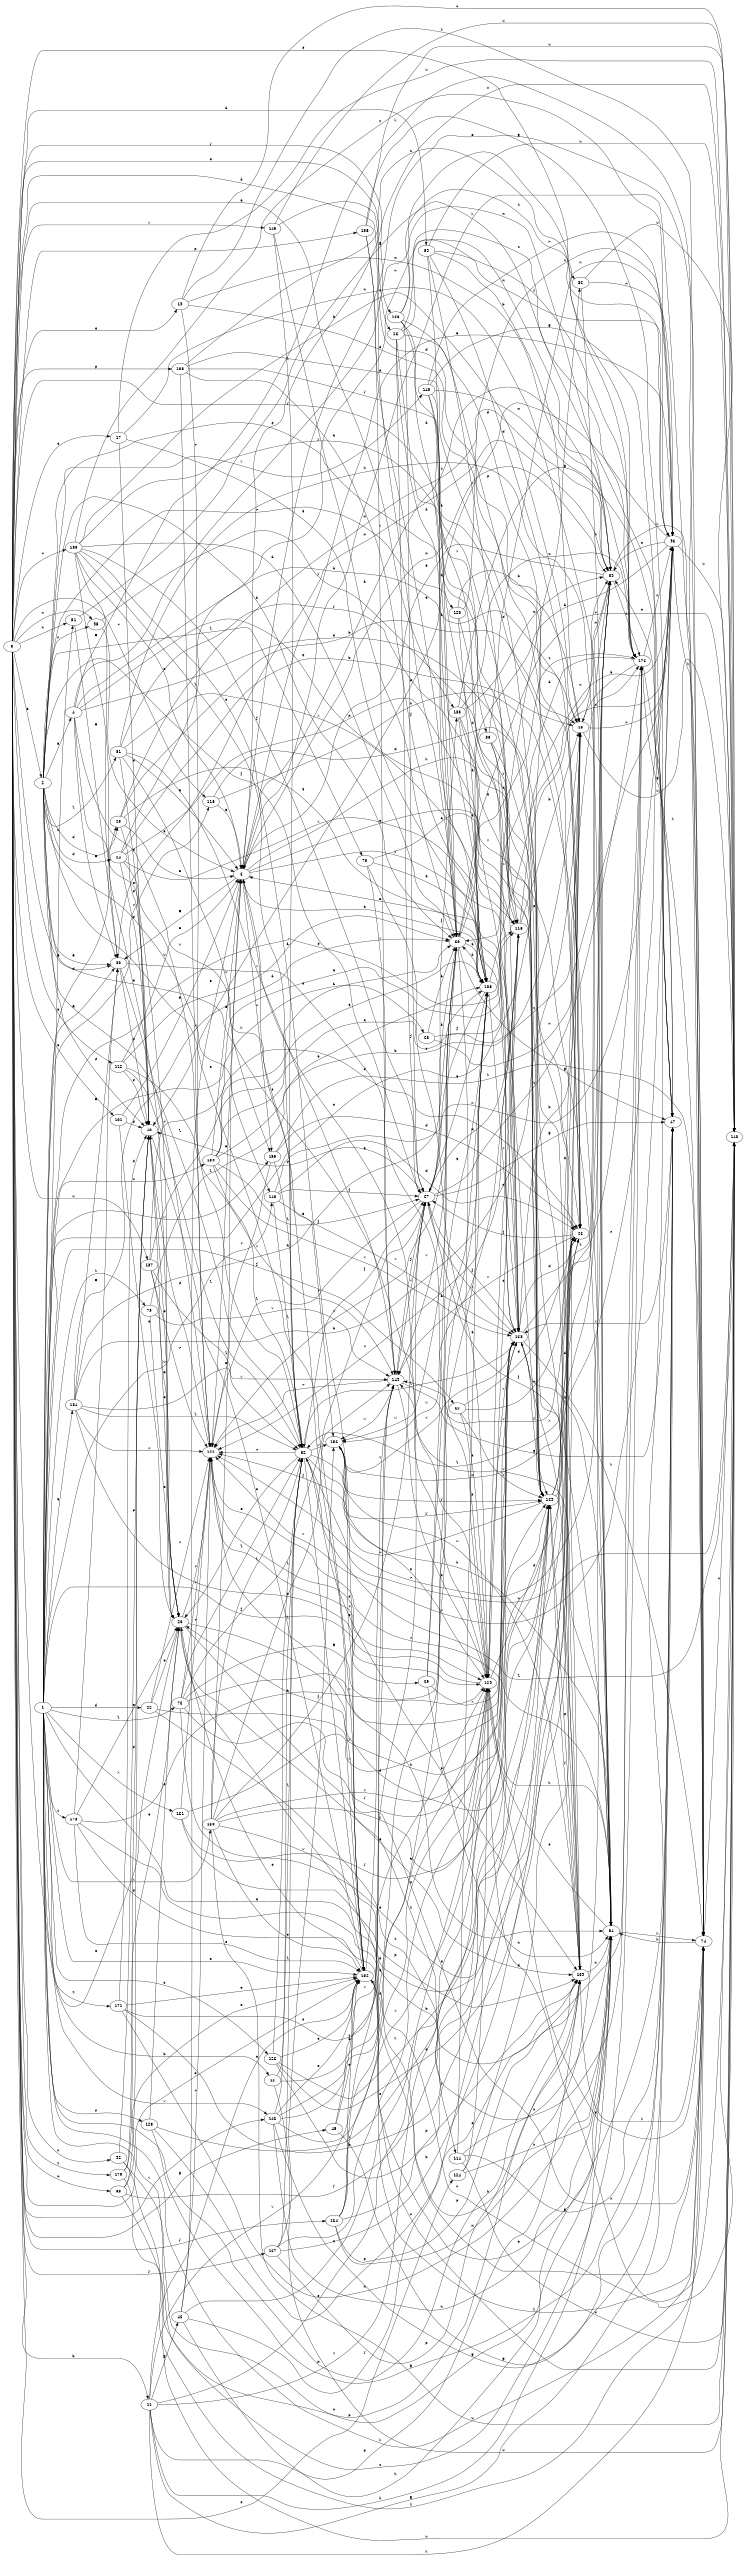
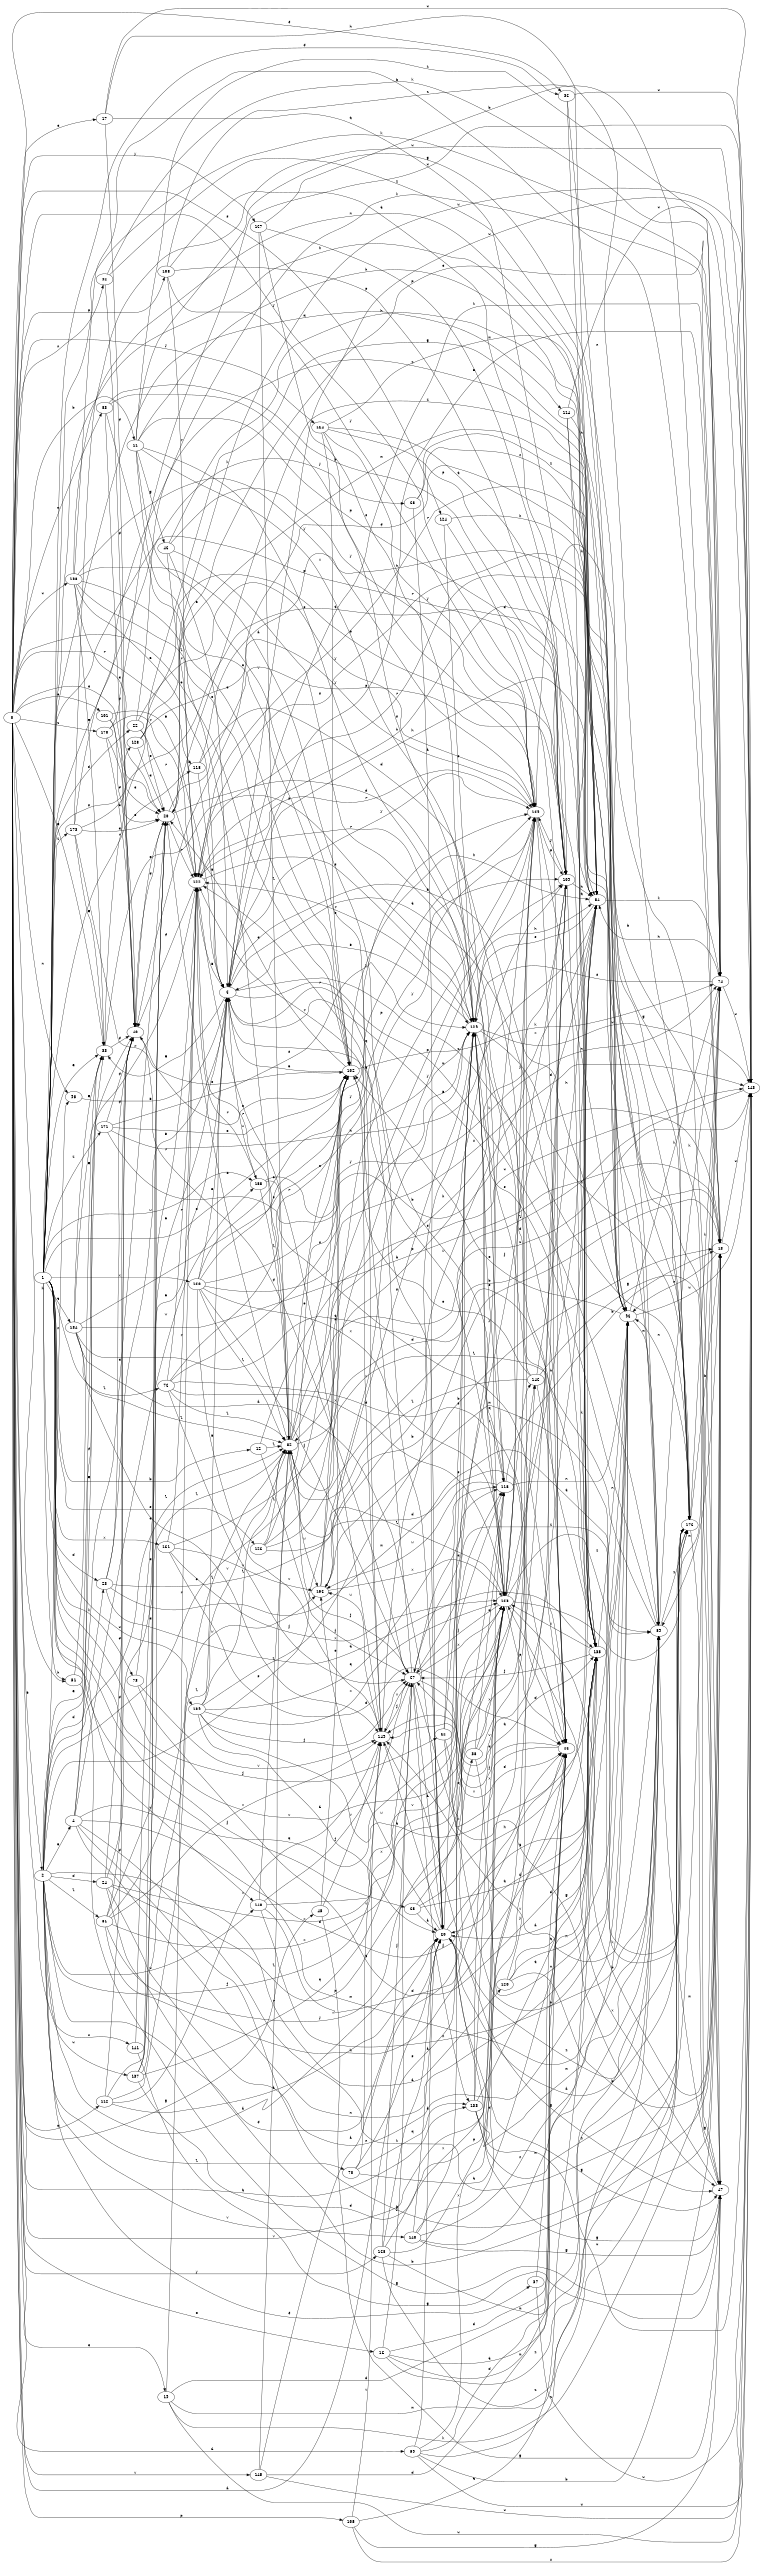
edge "16" -> "60": removed, label "i"
edge "78" -> "115": now "78" -> "133"
edge "138" -> "67": removed, label "j"
edge "95" -> "169": removed, label "y"
edge "33" -> "122": now "170" -> "122"
edge "129" -> "176": added, label "z"
edge "170" -> "40": label "f" -> "o"
edge "167" -> "156": now "161" -> "156"
edge "146" -> "163": reversed
node "141": added
edge "109" -> "74": now "109" -> "135"
node "37": added
